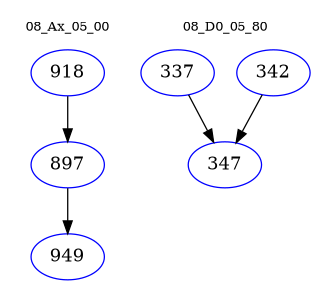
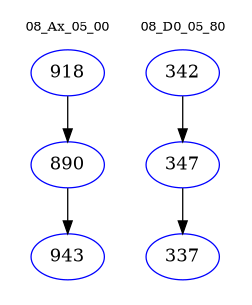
edge "337" -> "347": reversed
node "897": label "897" -> "890"
node "949": label "949" -> "943"
